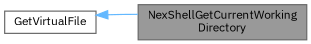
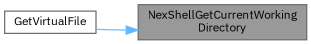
edge "NexShellGetCurrentWorking Directory" -> "GetVirtualFile": reversed
